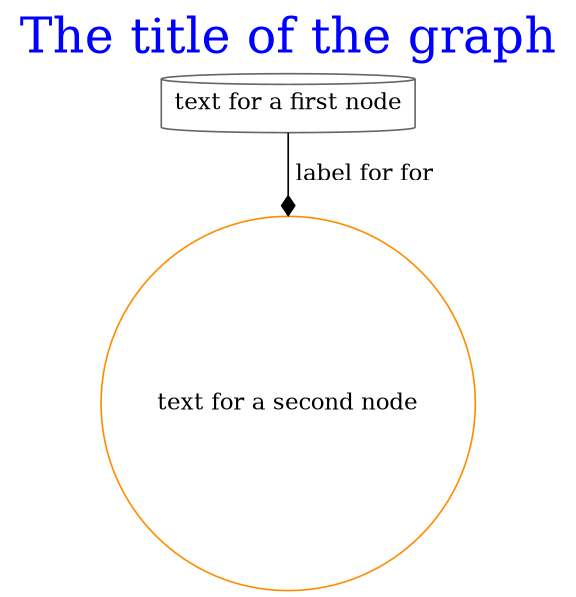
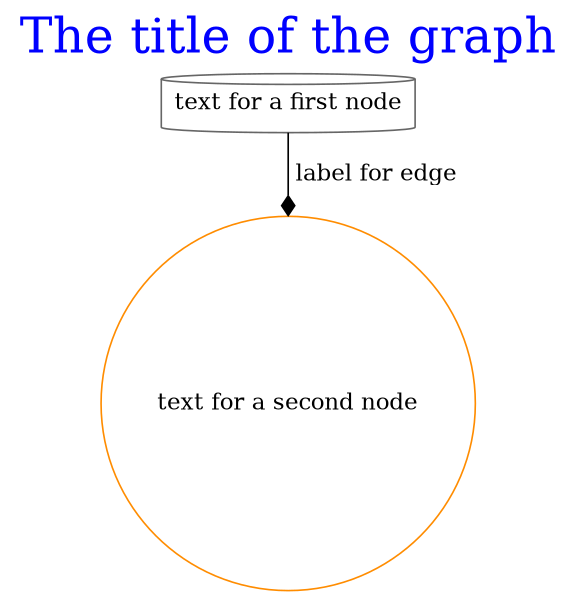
edge "text for a first node" -> "text for a second node": label " label for for" -> " label for edge"
